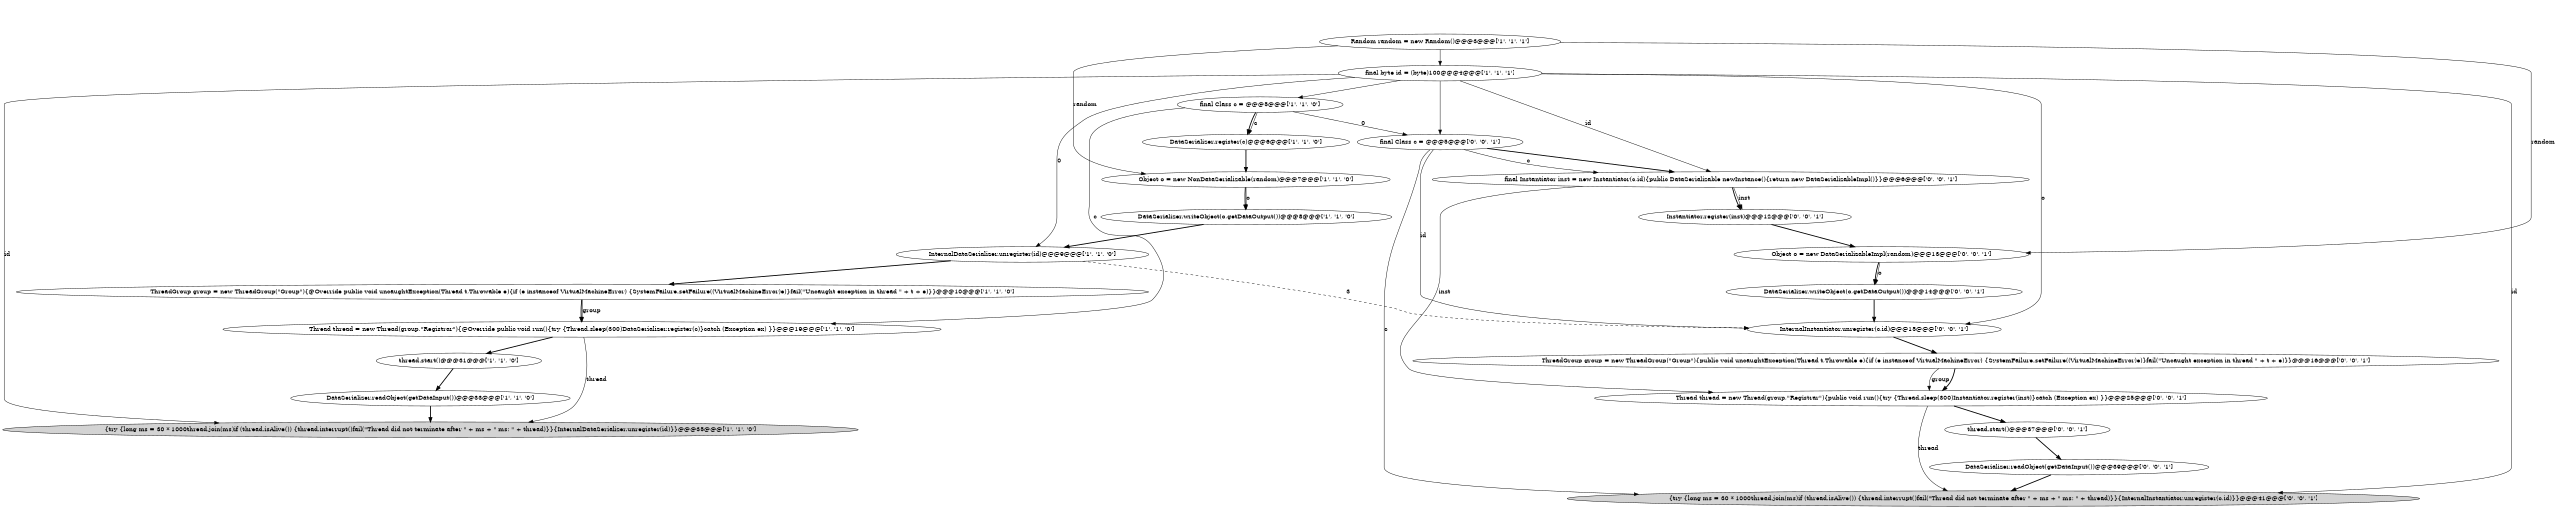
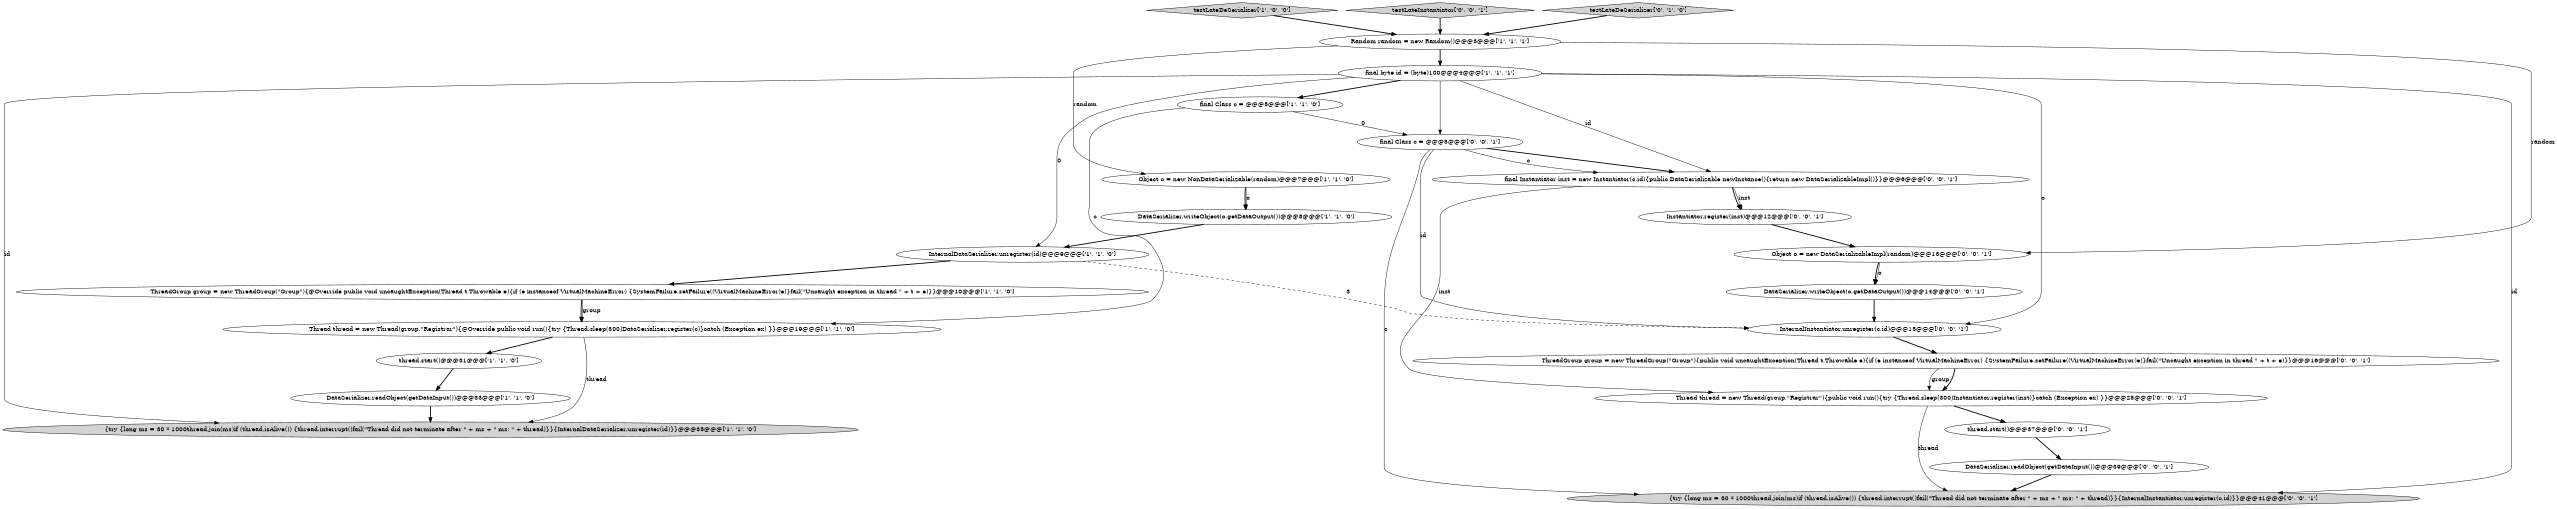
node "testLateDeSerializer['1', '0', '0']": added
node "testLateInstantiator['0', '0', '1']": added
node "testLateDeSerializer['0', '1', '0']": added
edge "Random random = new Random()@@@3@@@['1', '1', '1']" -> "final byte id = (byte)100@@@4@@@['1', '1', '1']": style solid -> bold
edge "final byte id = (byte)100@@@4@@@['1', '1', '1']" -> "final Class c = @@@5@@@['1', '1', '0']": style solid -> bold
node "DataSerializer.register(c)@@@6@@@['1', '1', '0']": removed
